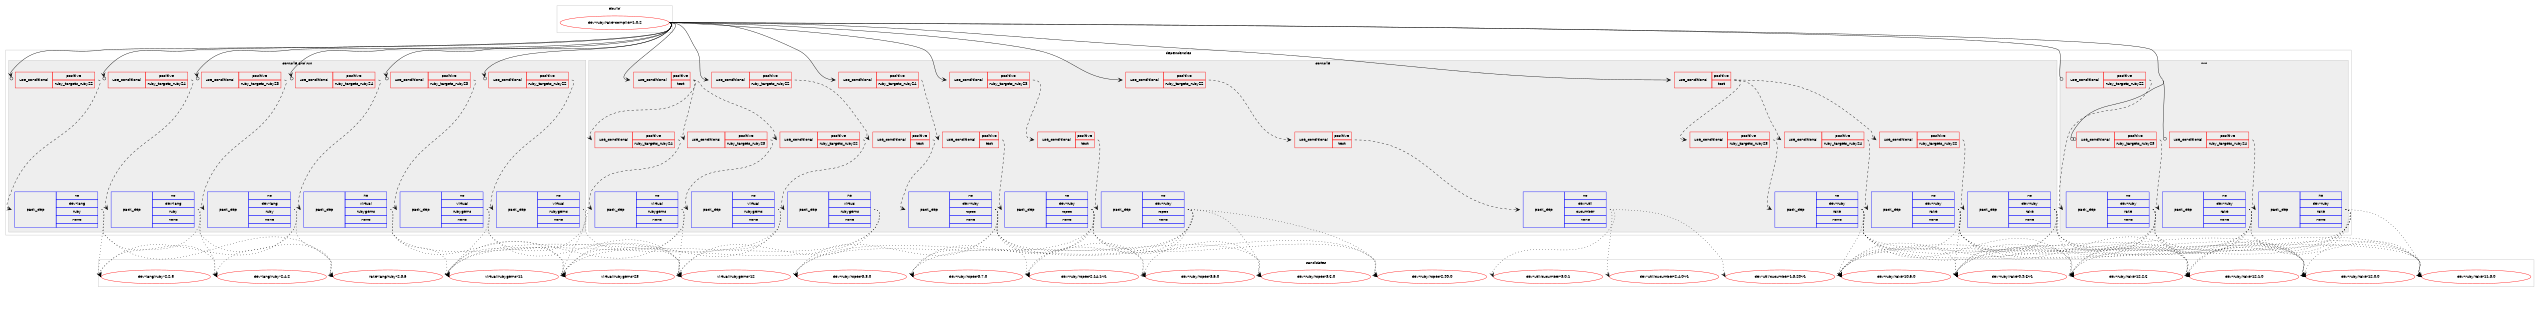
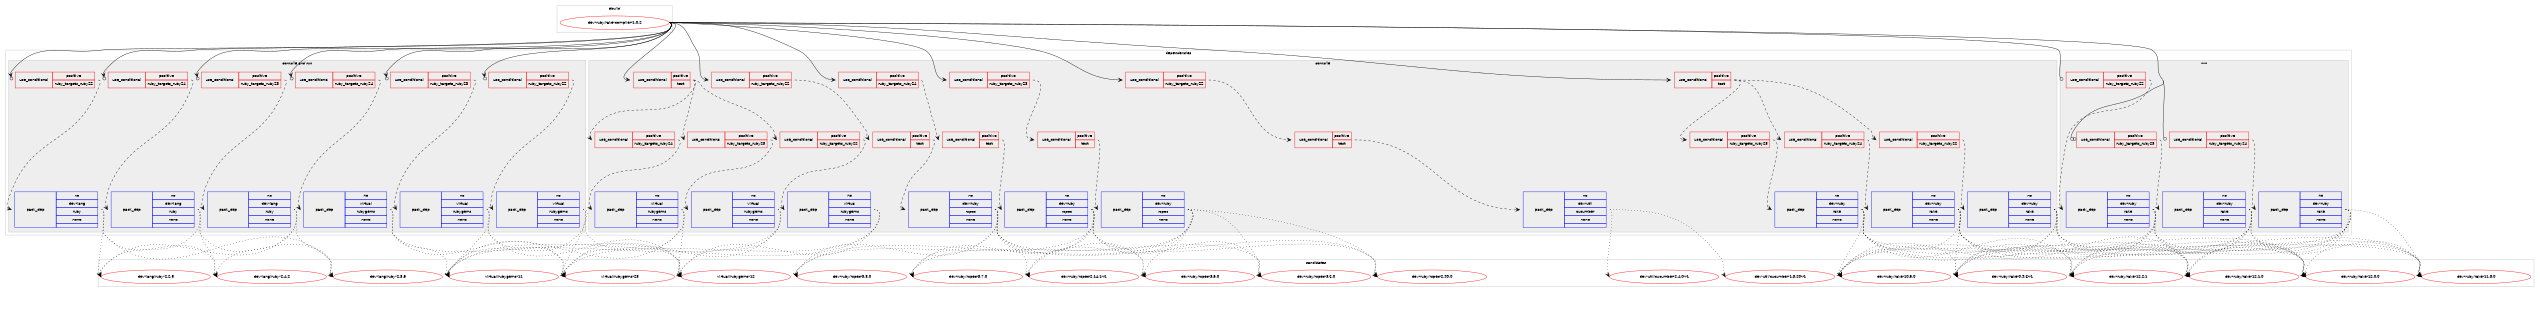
node "rake-lang/ruby-2.3.5": label "rake-lang/ruby-2.3.5" -> "dev-lang/ruby-2.3.5"
node "dev-util/cucumber-3.0.1": removed
node "dev-ruby/rake-12.2.6": label "dev-ruby/rake-12.2.6" -> "dev-ruby/rake-12.2.1"
